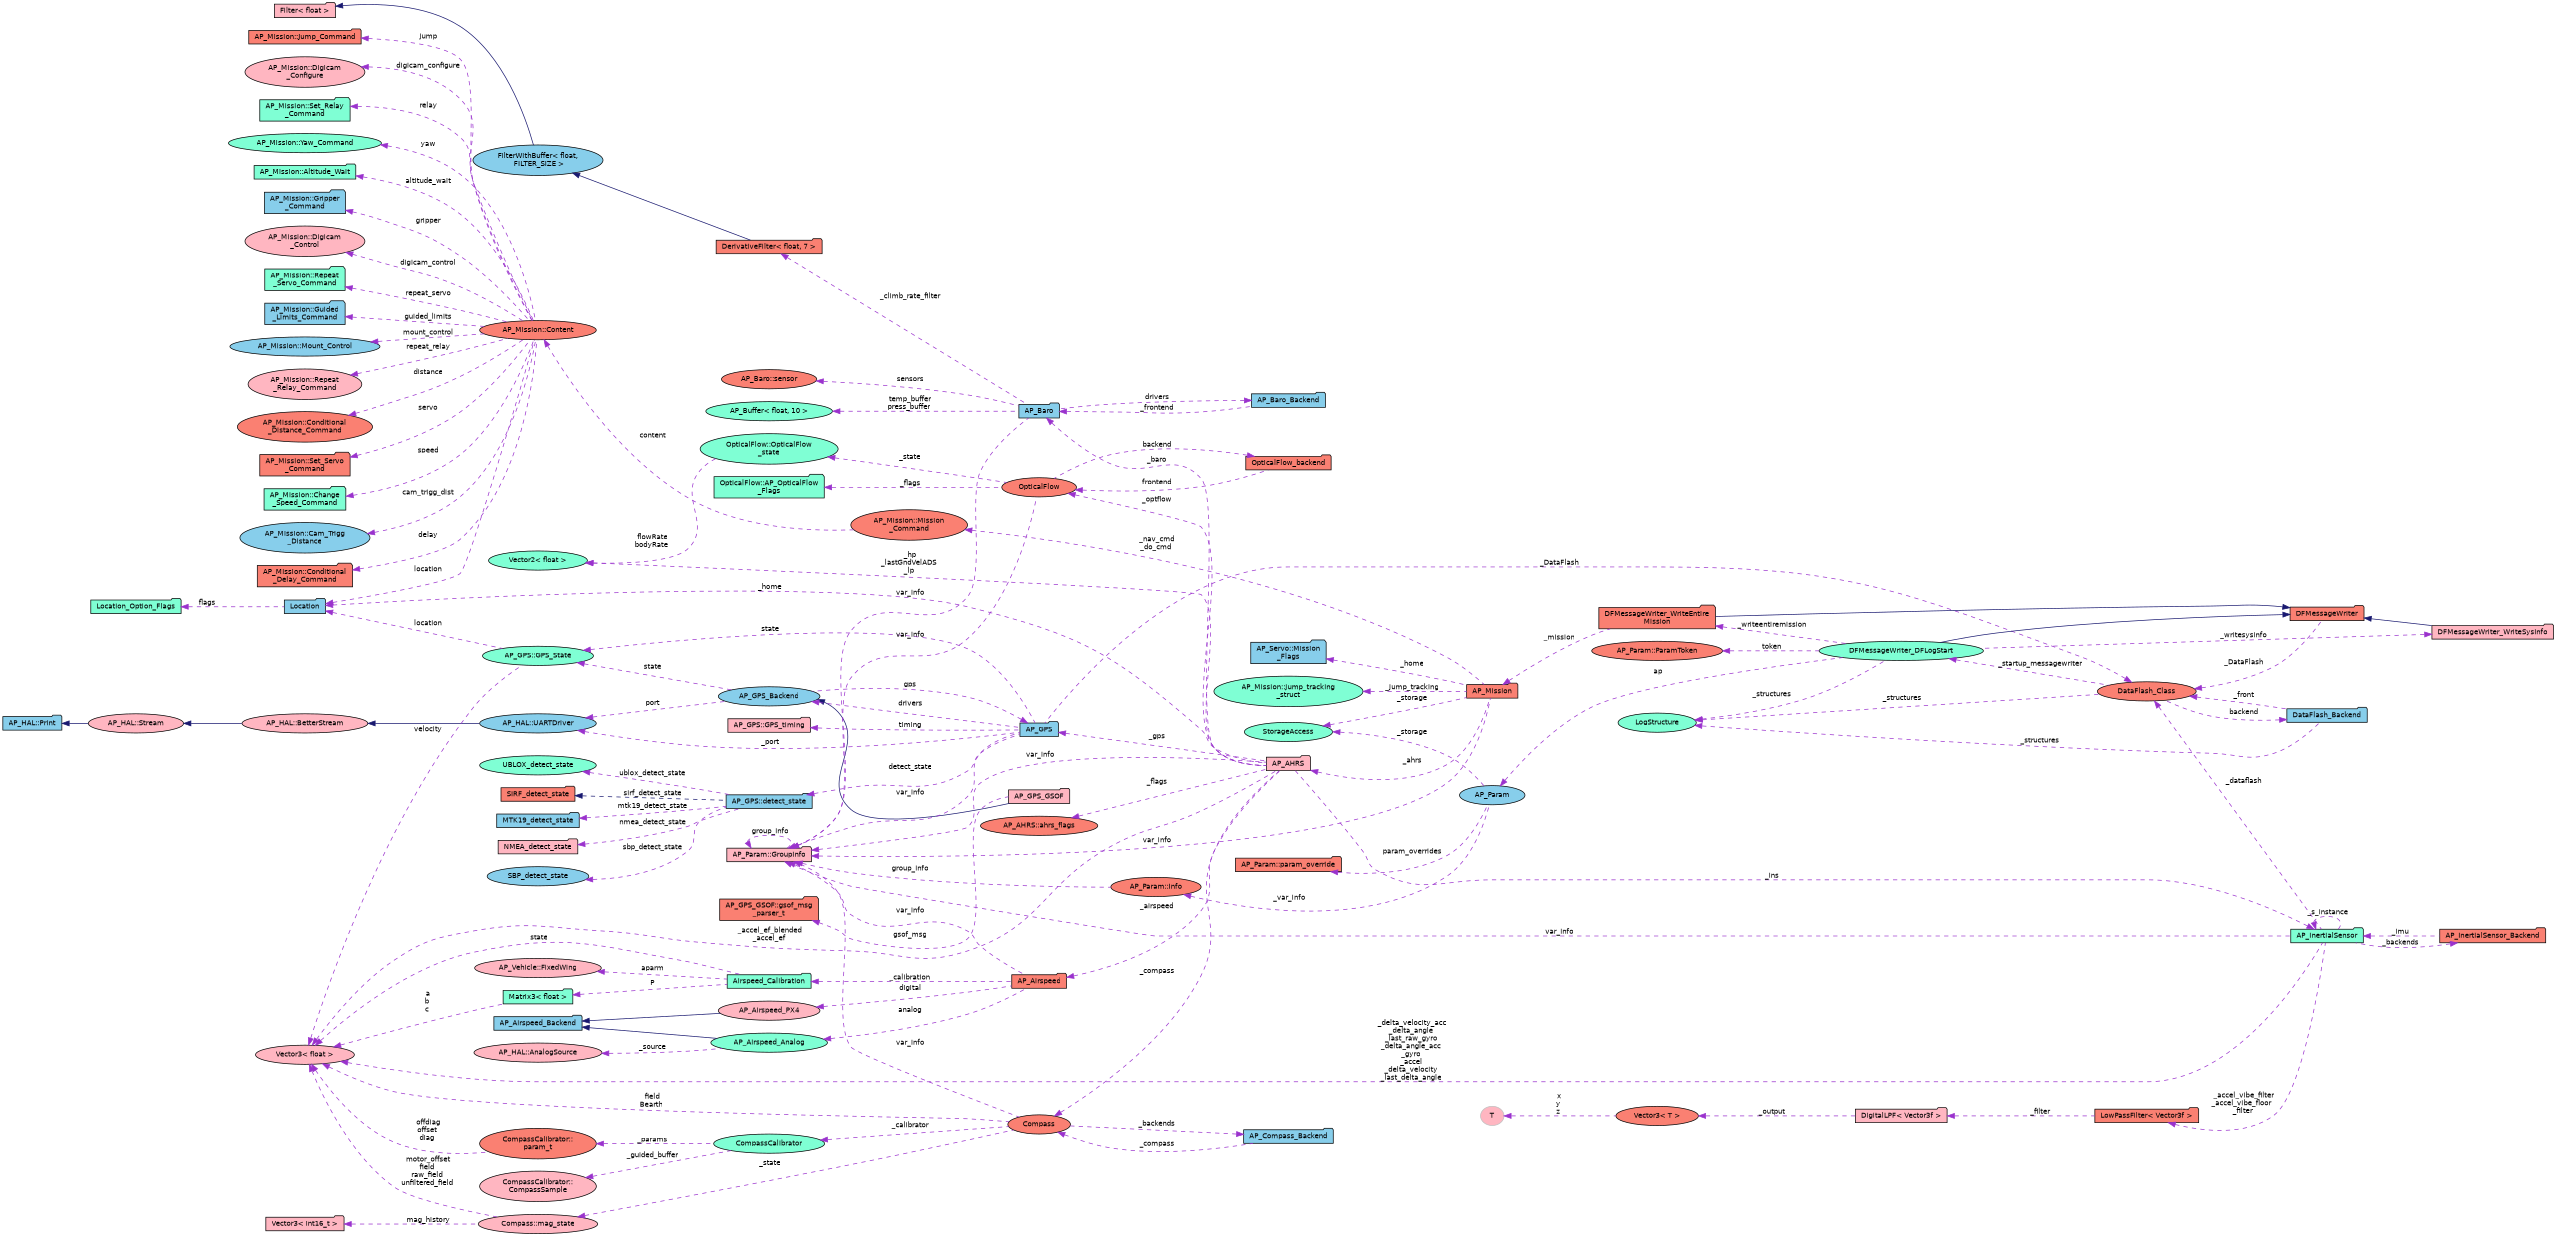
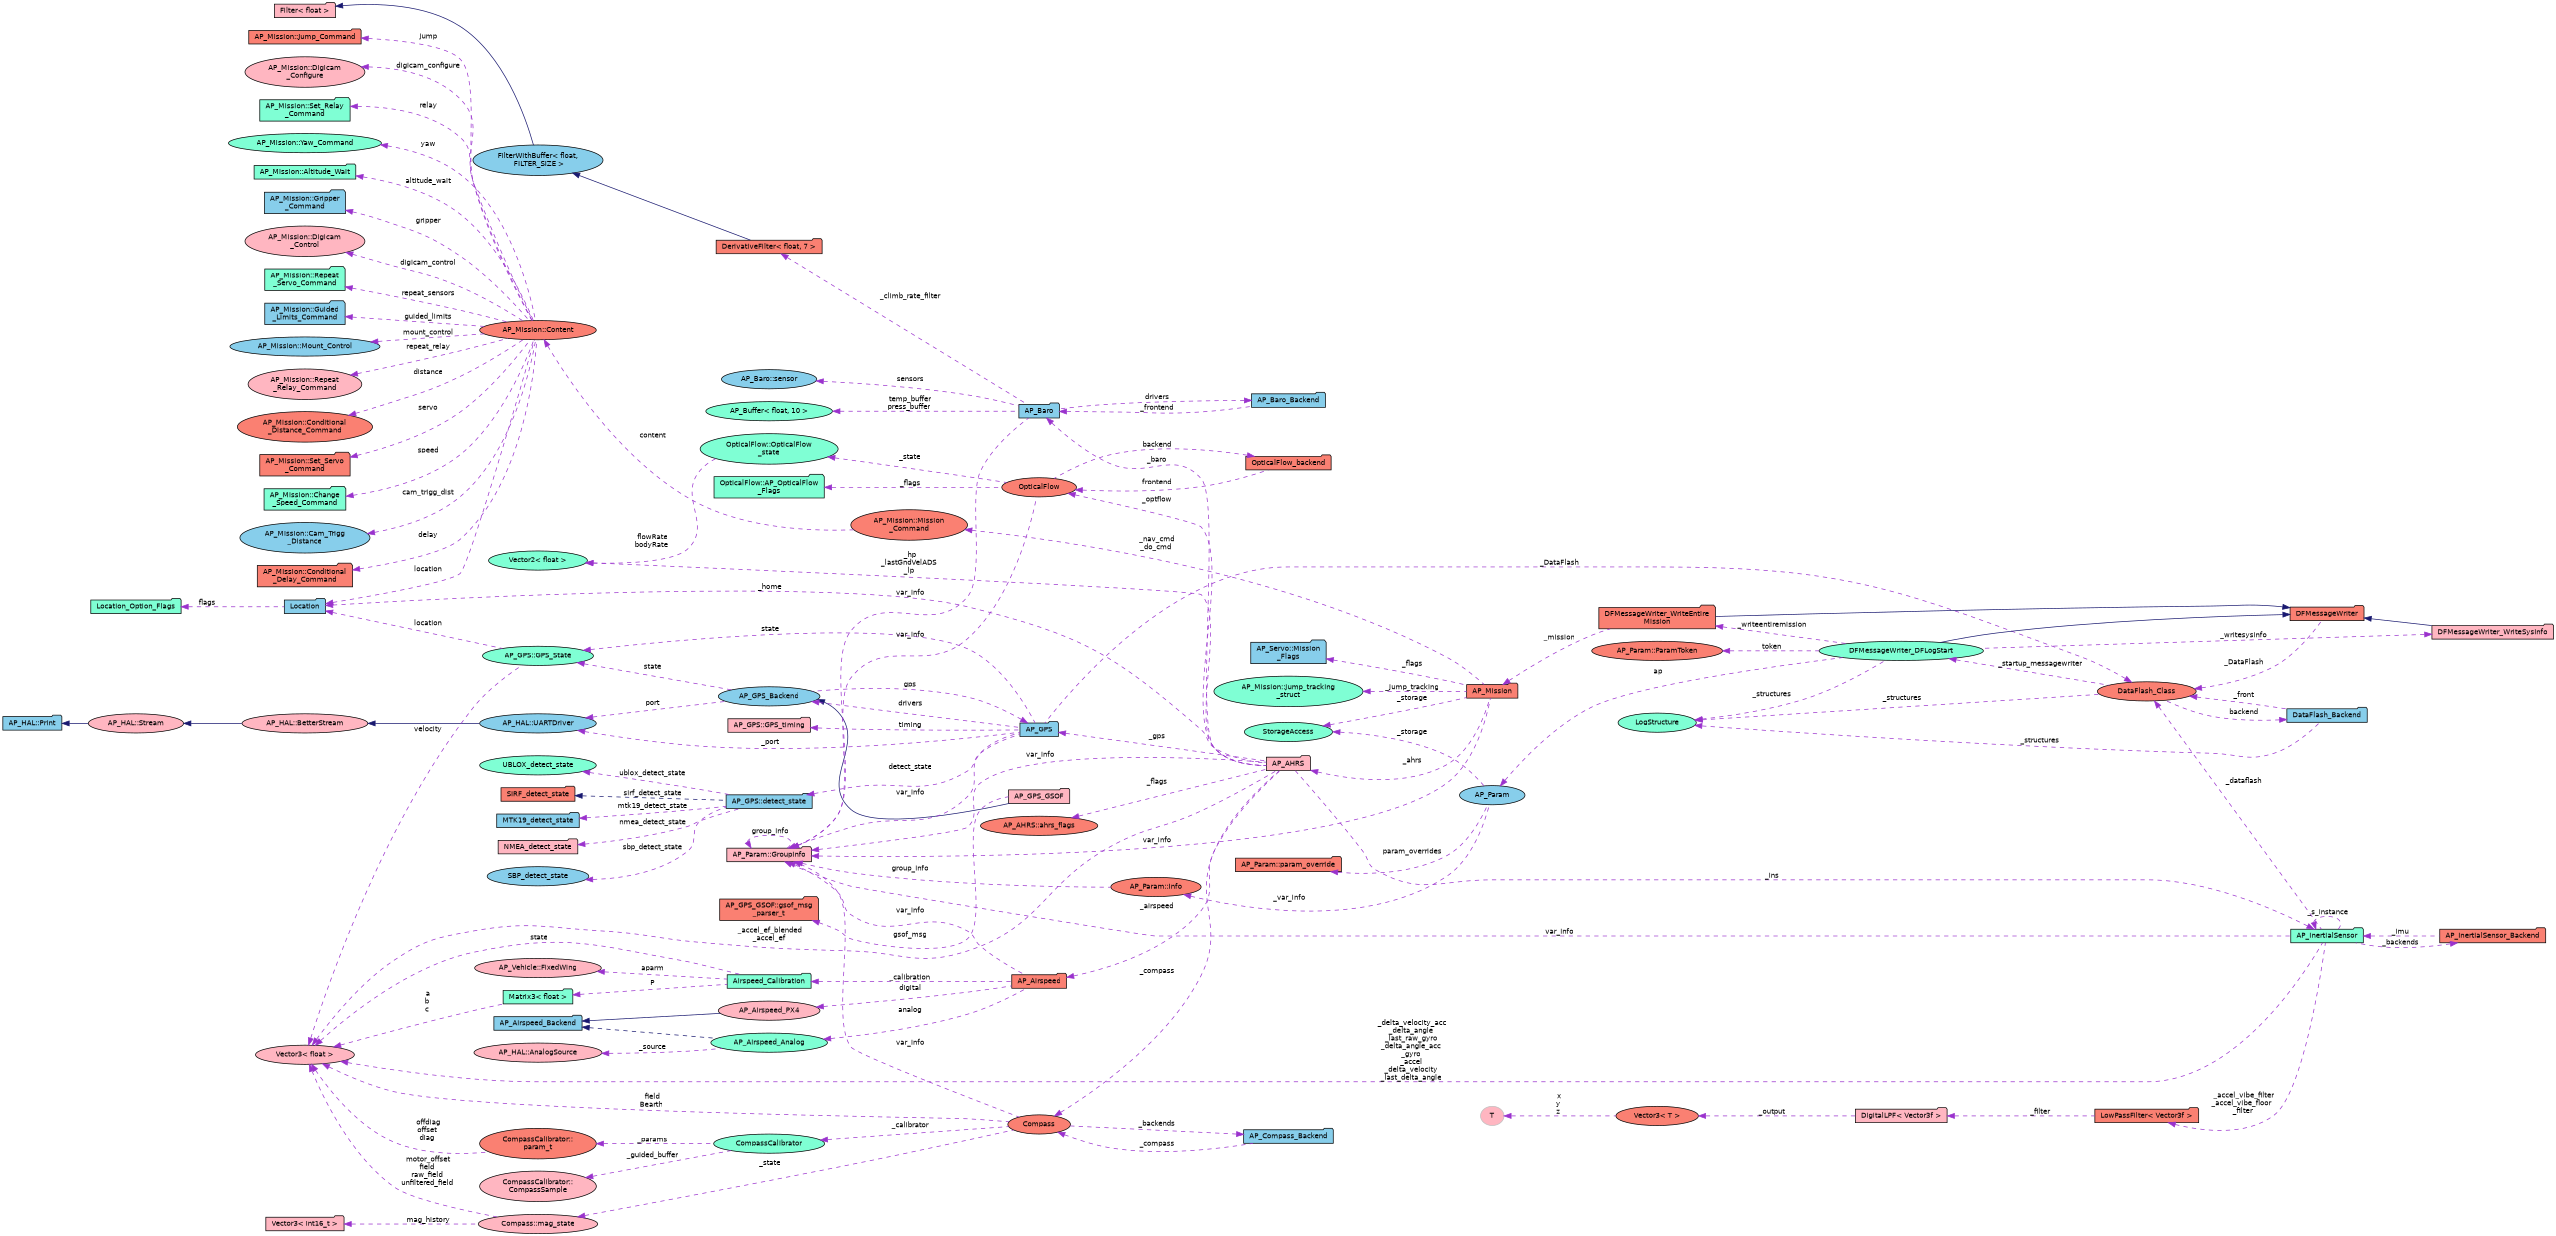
edge "AP_Mission::Content" -> "AP_Mission::Repeat _Servo_Command": label " repeat_servo" -> " repeat_sensors"
node "AP_Baro::sensor": fillcolor salmon -> skyblue
edge "AP_Mission" -> "AP_Servo::Mission _Flags": label " _home" -> " _flags"
edge "AP_Airspeed_Analog" -> "AP_Airspeed_Backend": style solid -> dashed
